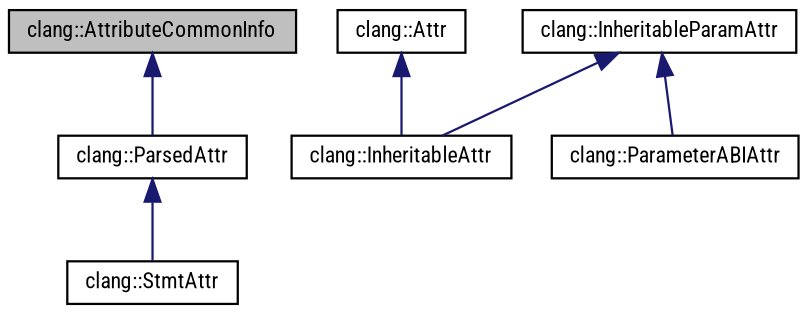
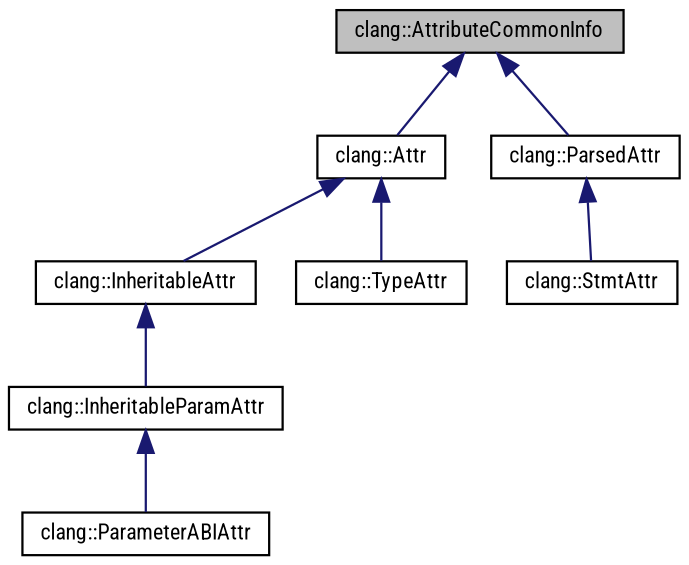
edge "clang::InheritableAttr" -> "clang::InheritableParamAttr": reversed
edge "clang::Attr" -> "clang::AttributeCommonInfo": added
node "clang::TypeAttr": added
